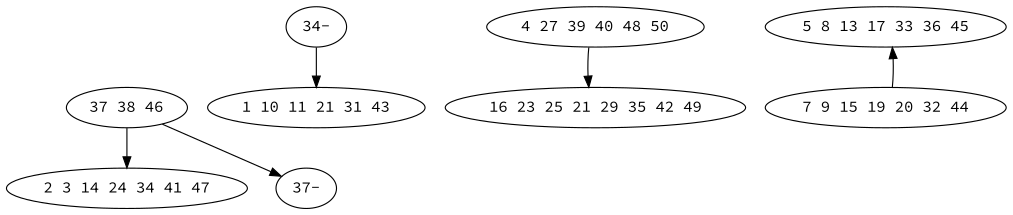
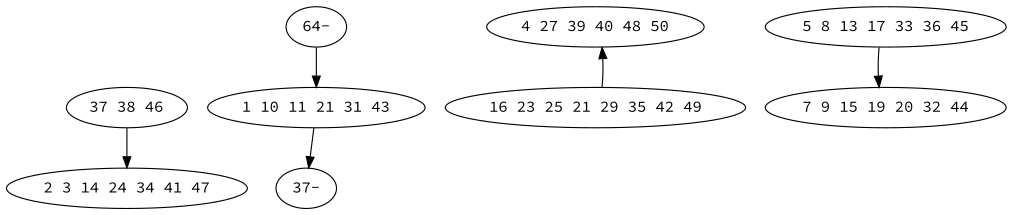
node "34-": label "34-" -> "64-"
edge "4 27 39 40 48 50" -> "16 23 25 21 29 35 42 49": reversed
edge "7 9 15 19 20 32 44" -> "5 8 13 17 33 36 45": reversed
edge "37 38 46" -> "37-": now "1 10 11 21 31 43" -> "37-"
